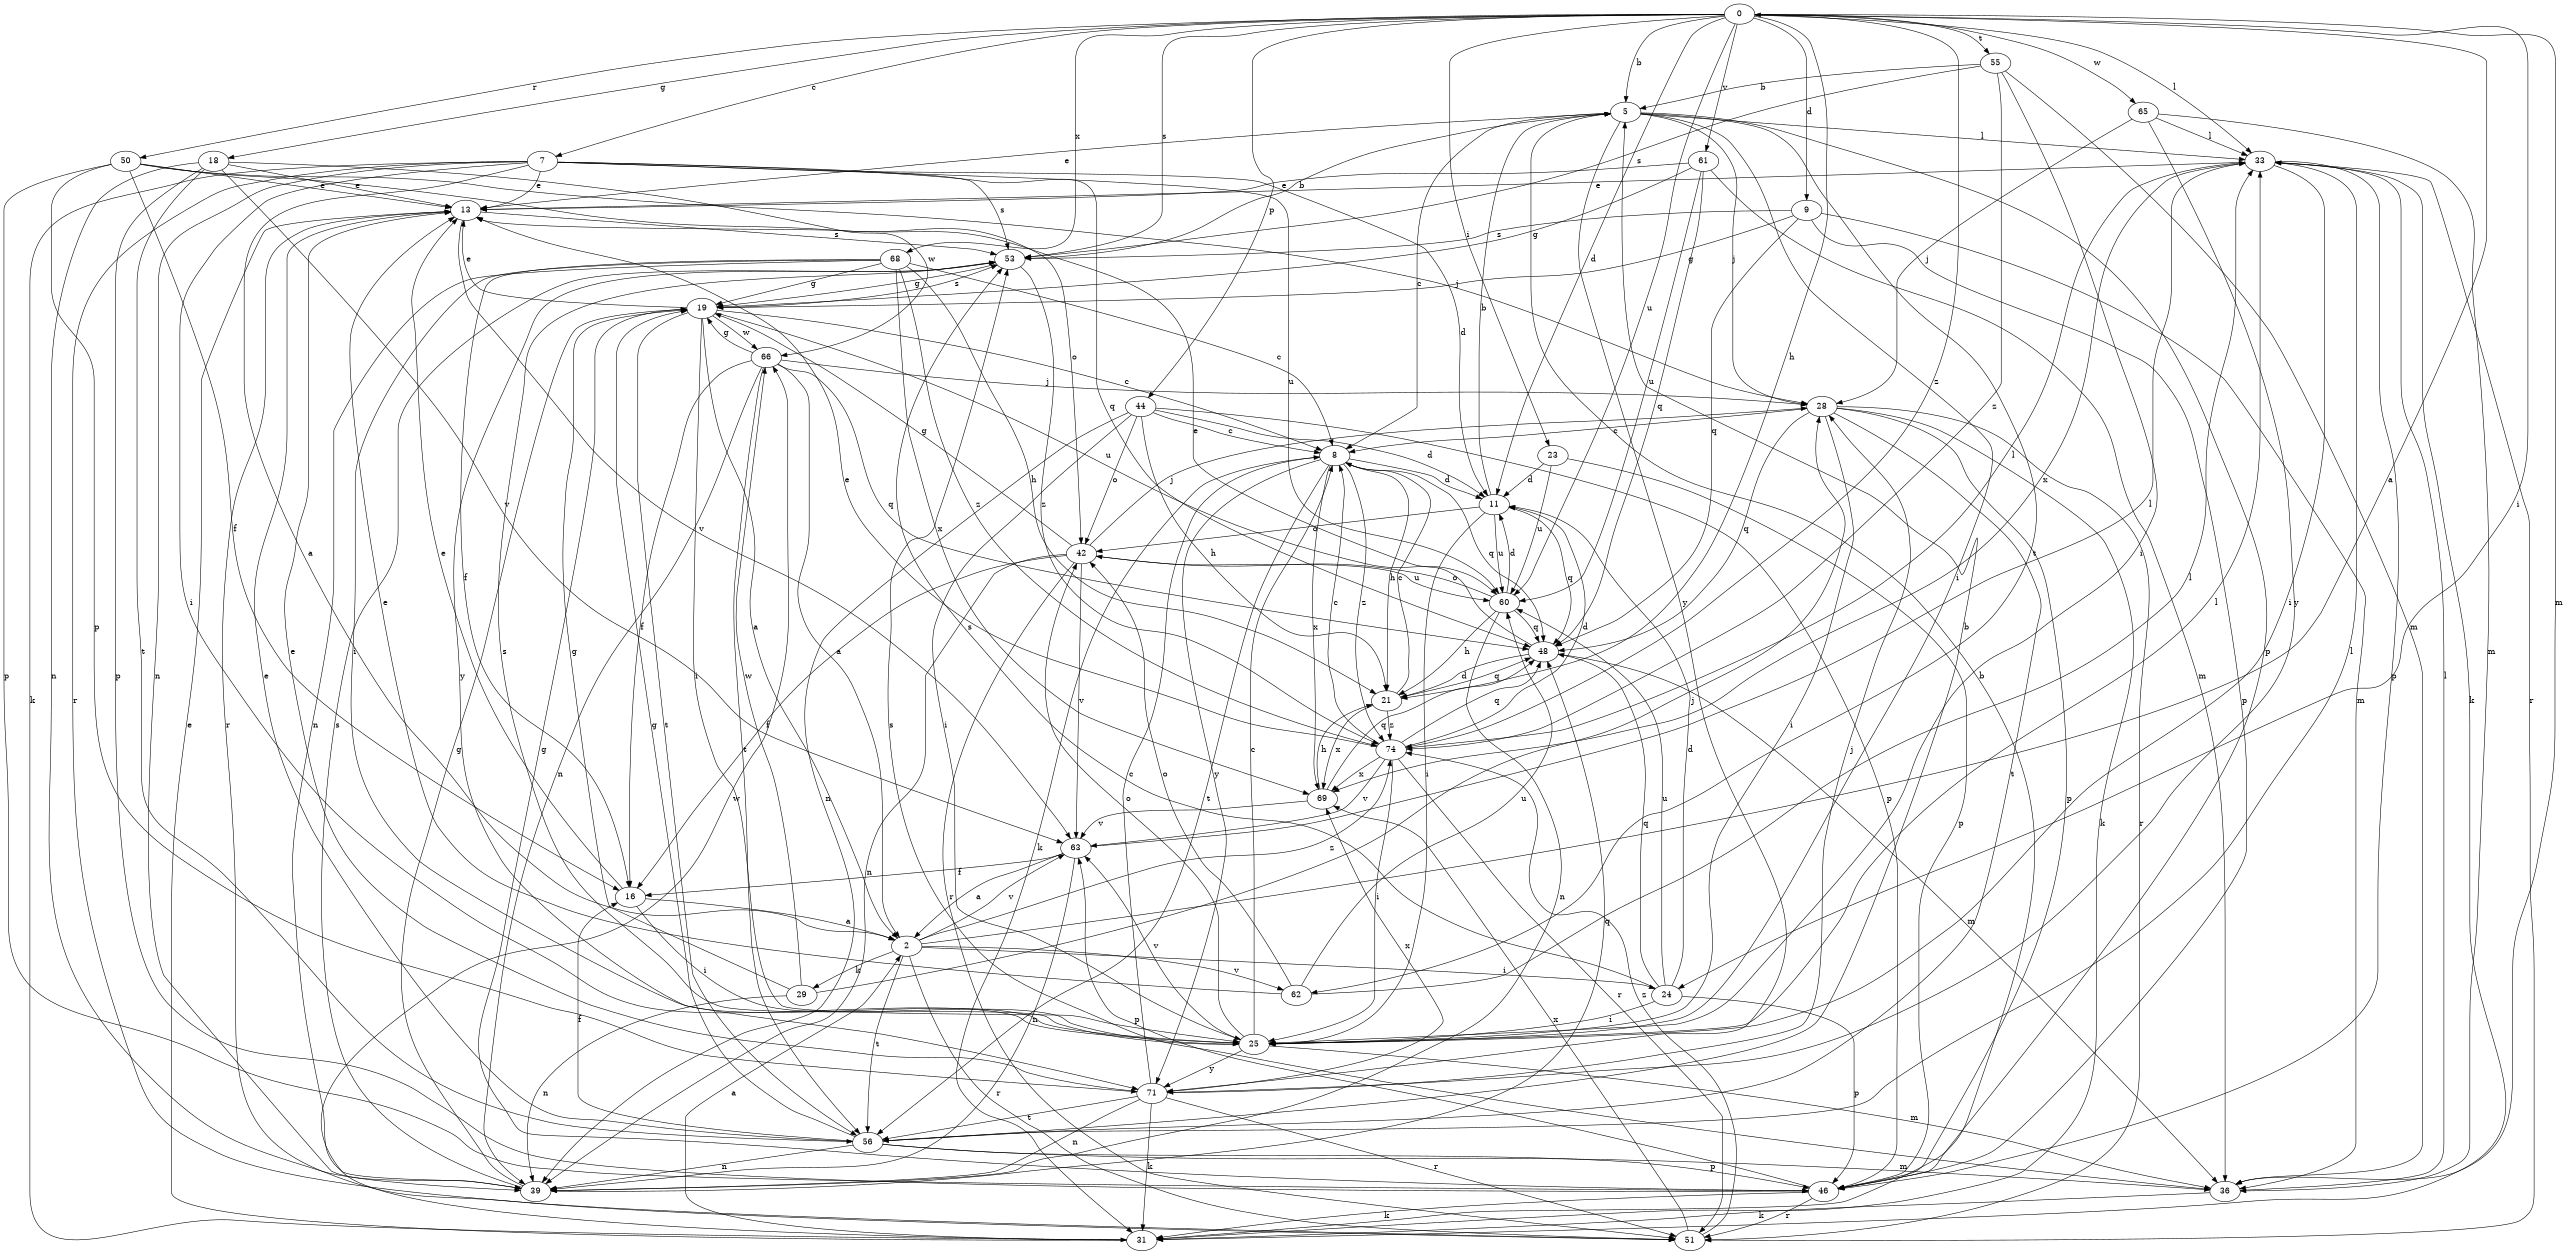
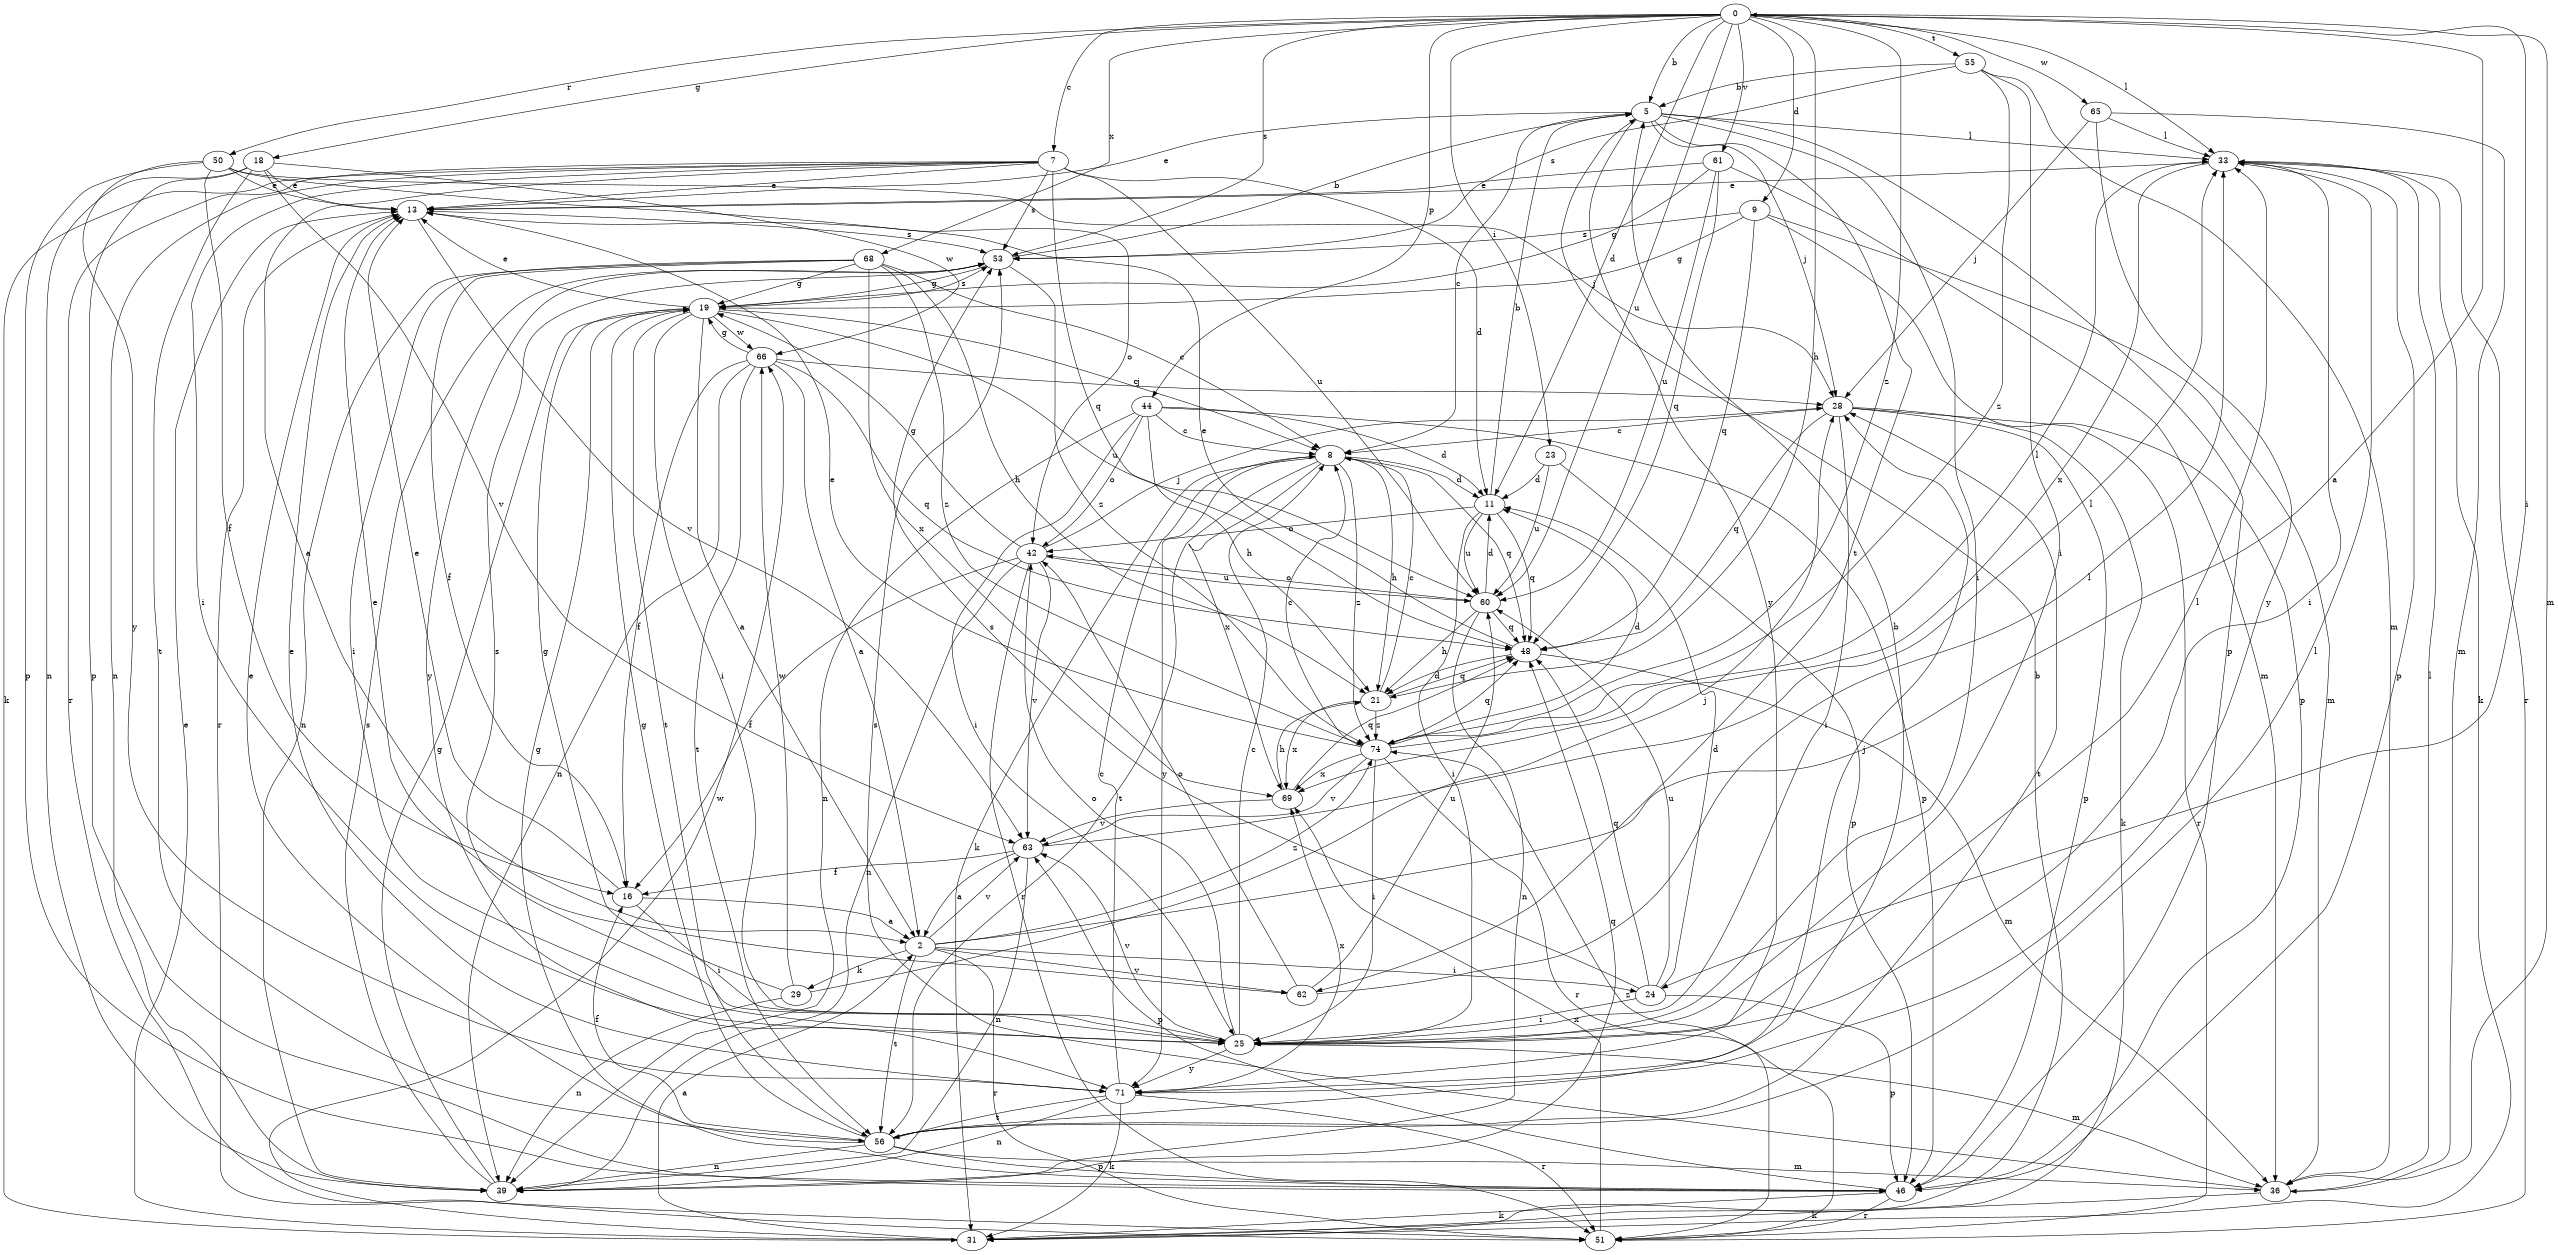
edge "50" -> "71": label "p" -> "y"
edge "28" -> "56": reversed
